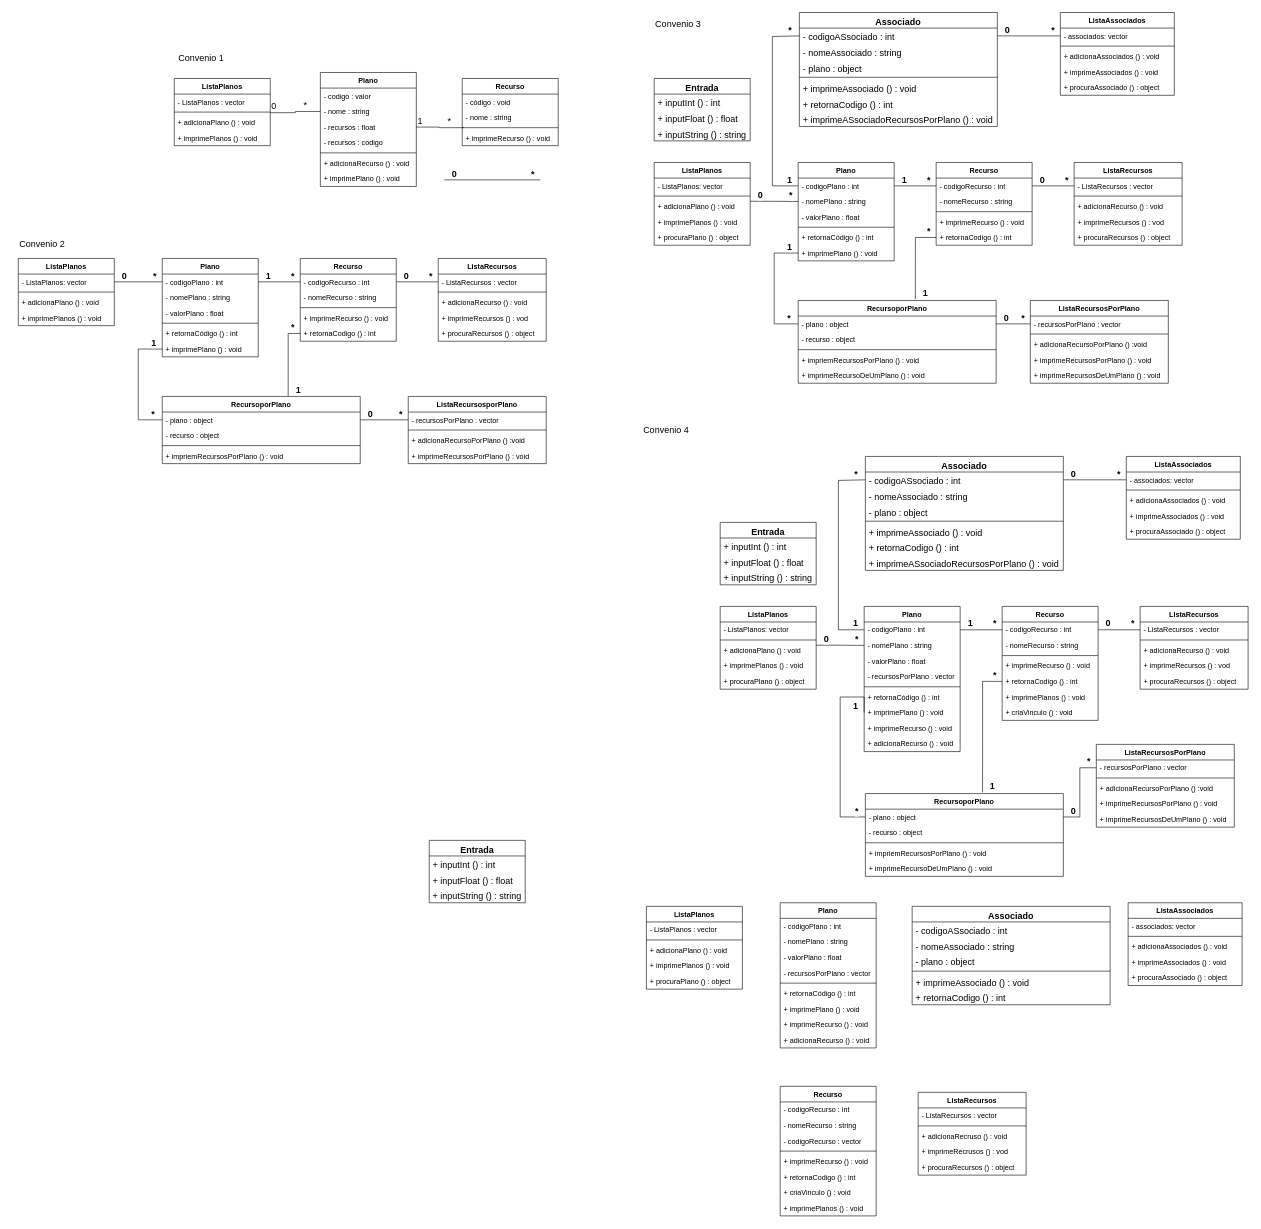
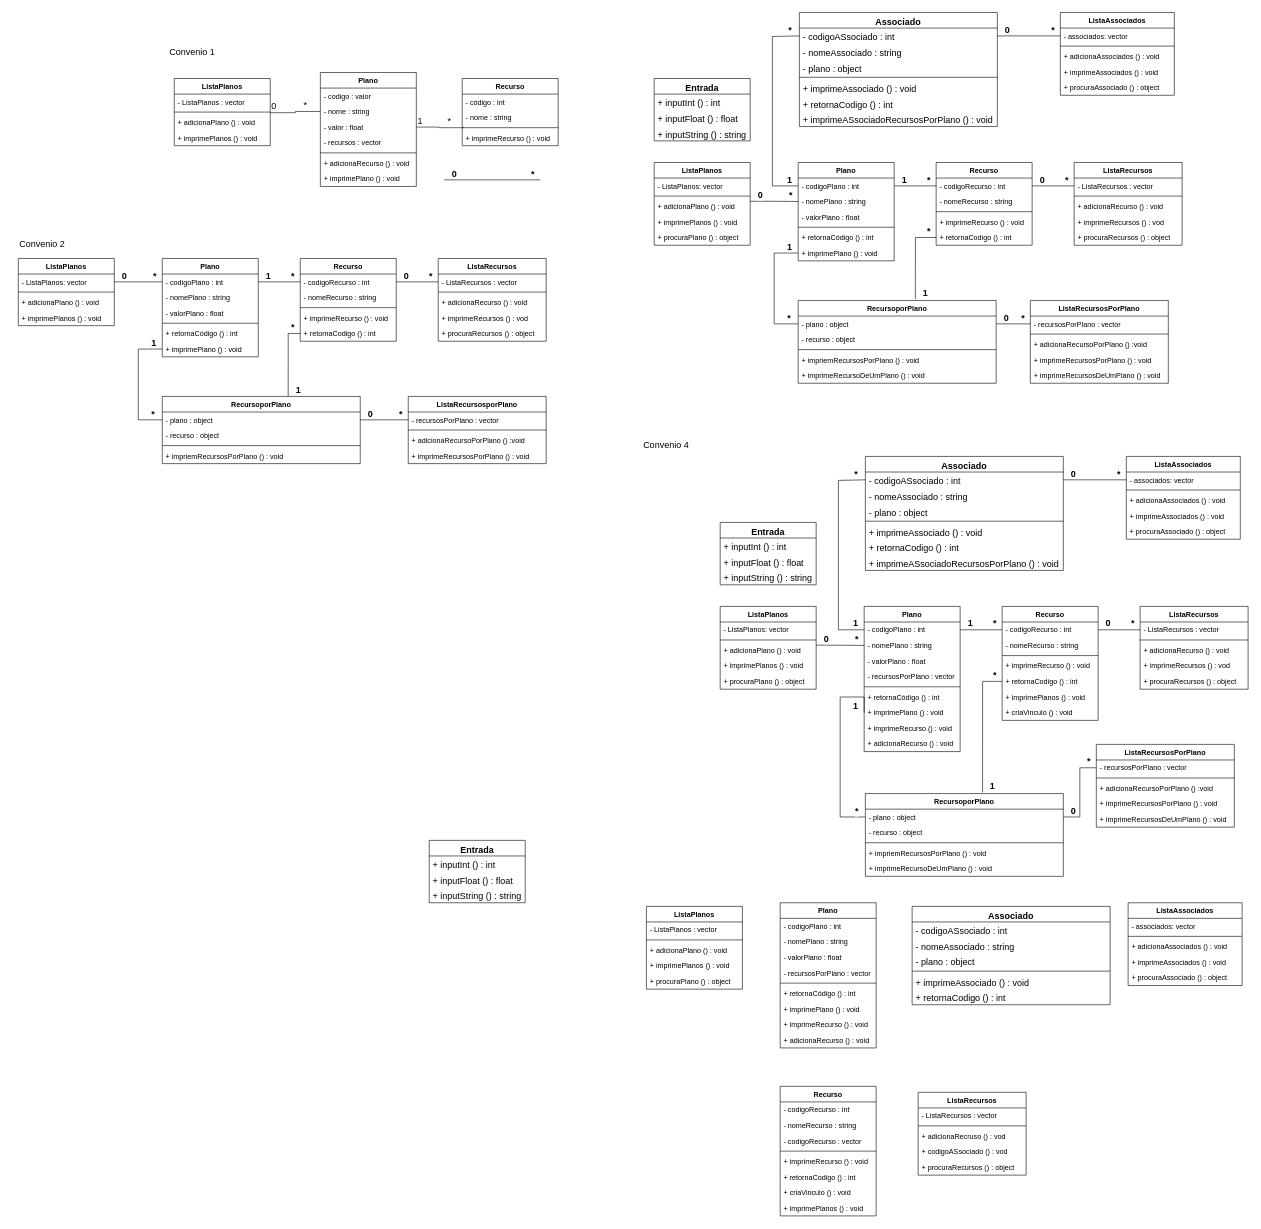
node "Convenio 3": removed
node "Convenio 1": moved (201, 57) -> (192, 51)
node "- código : void": label "- código : void" -> "- código : int"
node "- recursos : float": label "- recursos : float" -> "- valor : float"
node "- recursos : codigo": label "- recursos : codigo" -> "- recursos : vector"
node "Convenio 4": moved (666, 430) -> (666, 445)
node "+ adicionaRecruso () : void": label "+ adicionaRecruso () : void" -> "+ adicionaRecruso () : vod"
node "+ imprimeRecrusos () : vod": label "+ imprimeRecrusos () : vod" -> "+ codigoASsociado () : vod"
